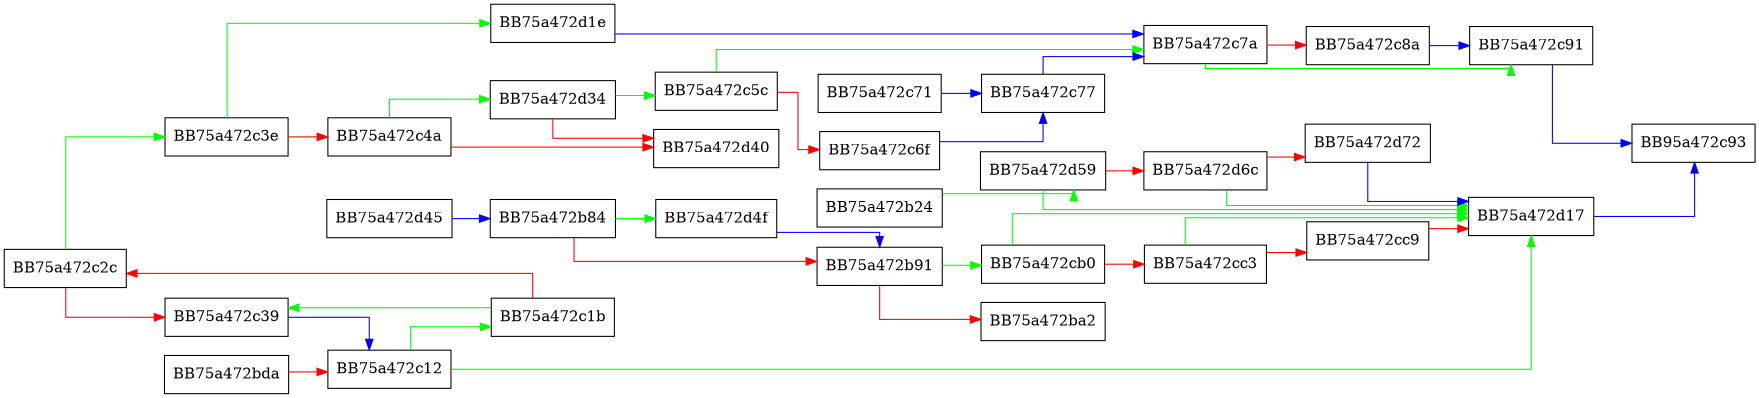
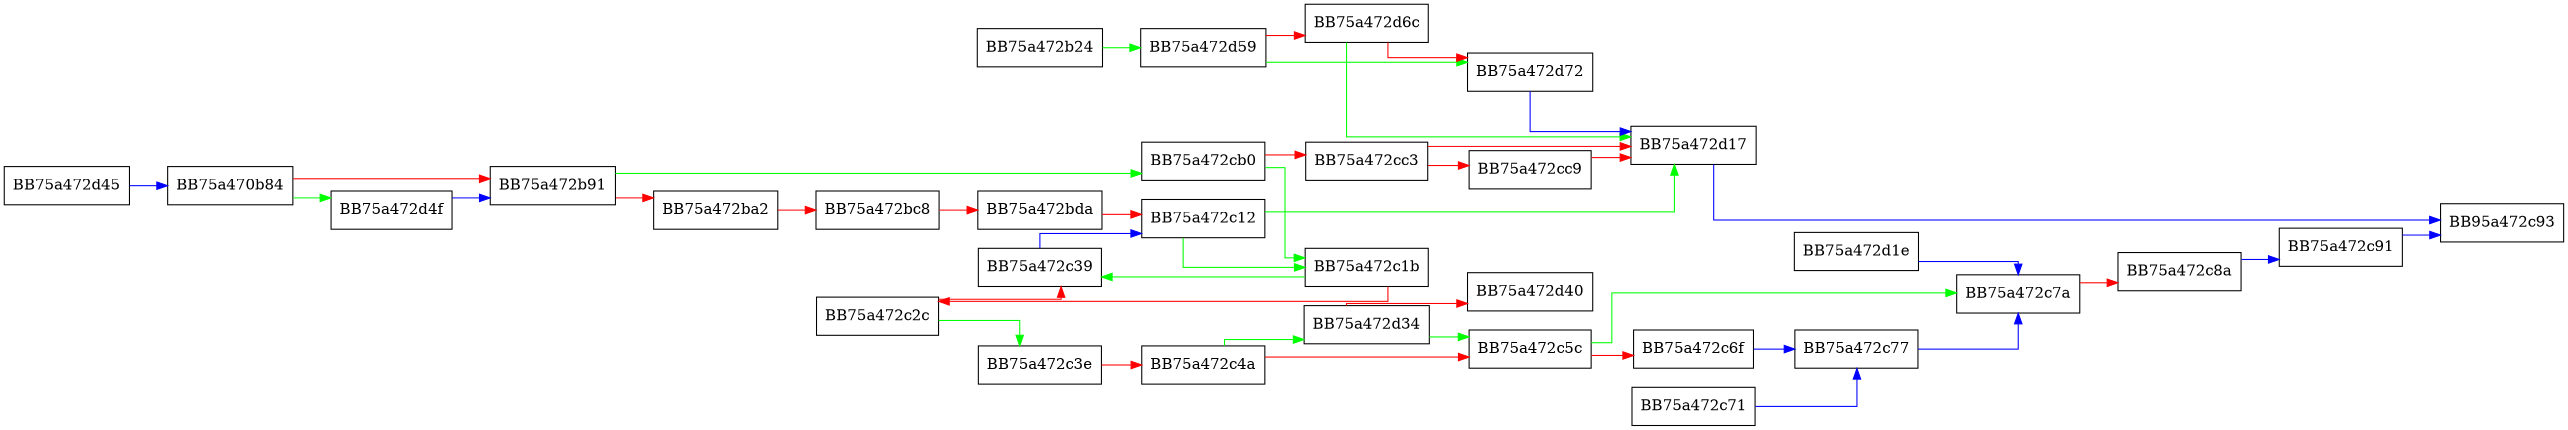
edge "BB75a472c3e" -> "BB75a472d1e": removed
edge "BB75a472c7a" -> "BB75a472c91": removed
edge "BB75a472c4a" -> "BB75a472d40": now "BB75a472c4a" -> "BB75a472c5c"
node "BB75a472bc8": added
edge "BB75a472d59" -> "BB75a472d17": now "BB75a472d59" -> "BB75a472d72"
edge "BB75a472cb0" -> "BB75a472d17": now "BB75a472cb0" -> "BB75a472c1b"
edge "BB75a472cc3" -> "BB75a472d17": color green -> red
node "BB75a472b84": label "BB75a472b84" -> "BB75a470b84"
